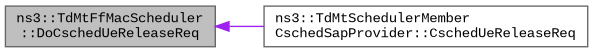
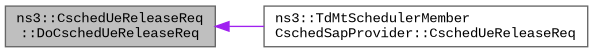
node "ns3::TdMtFfMacScheduler ::DoCschedUeReleaseReq": label "ns3::TdMtFfMacScheduler ::DoCschedUeReleaseReq" -> "ns3::CschedUeReleaseReq ::DoCschedUeReleaseReq"
